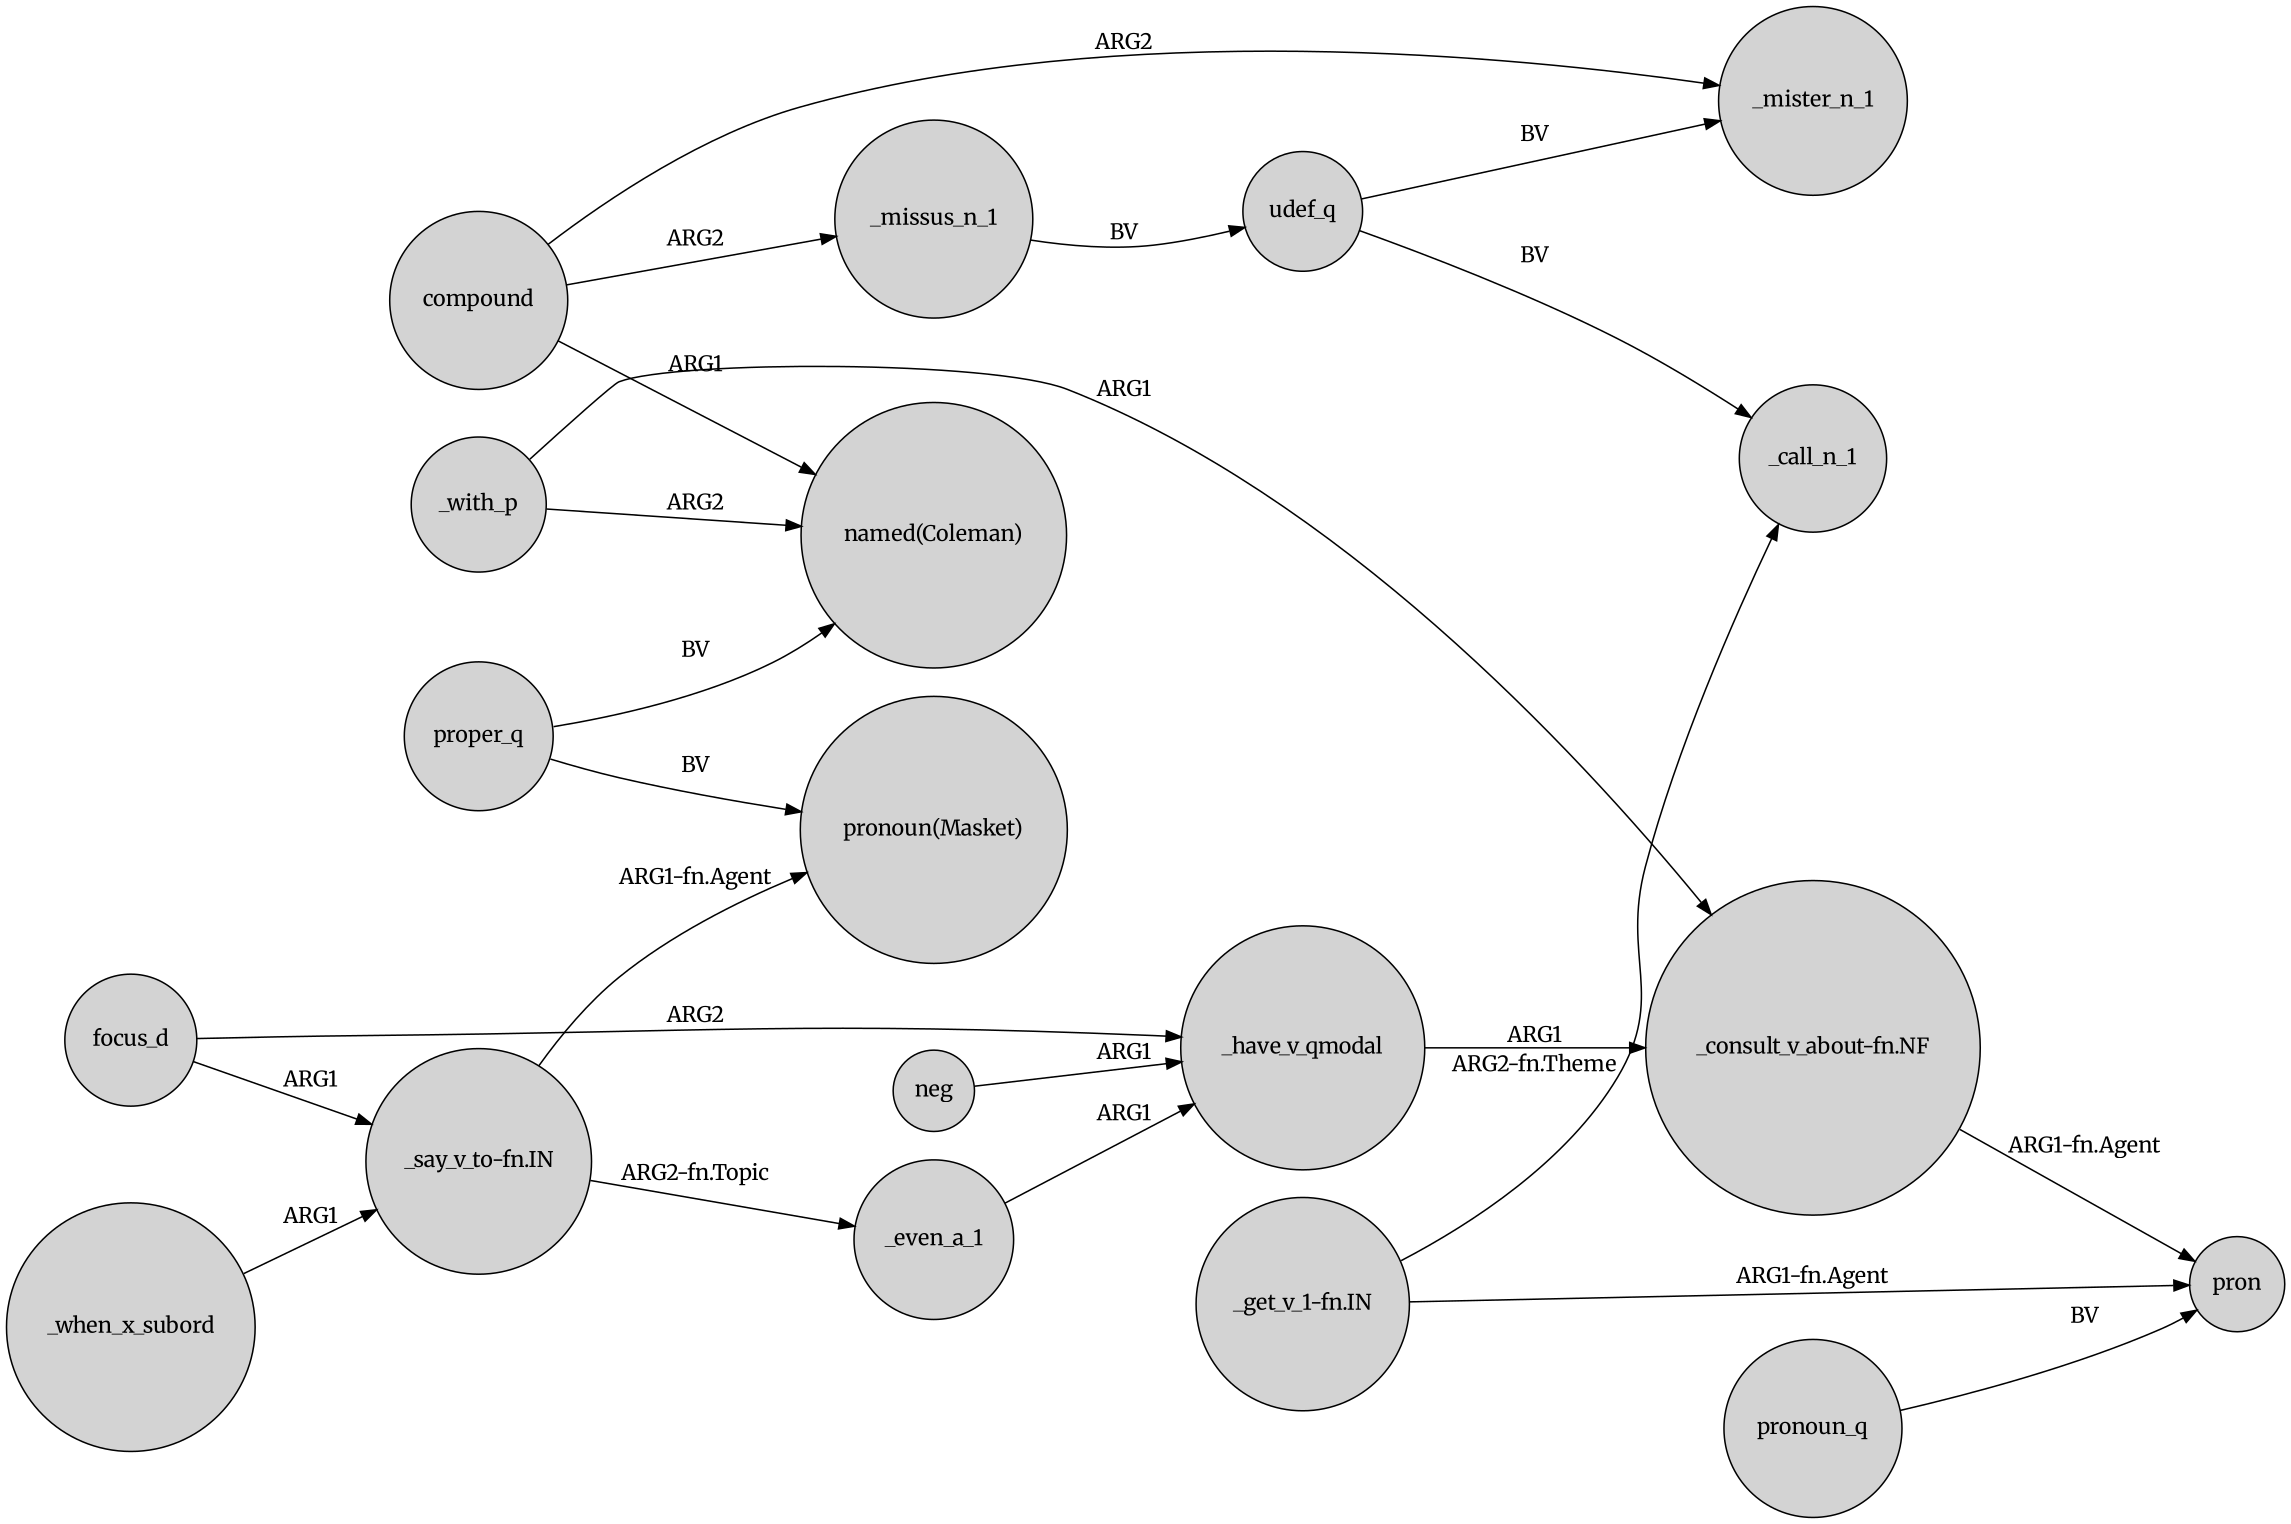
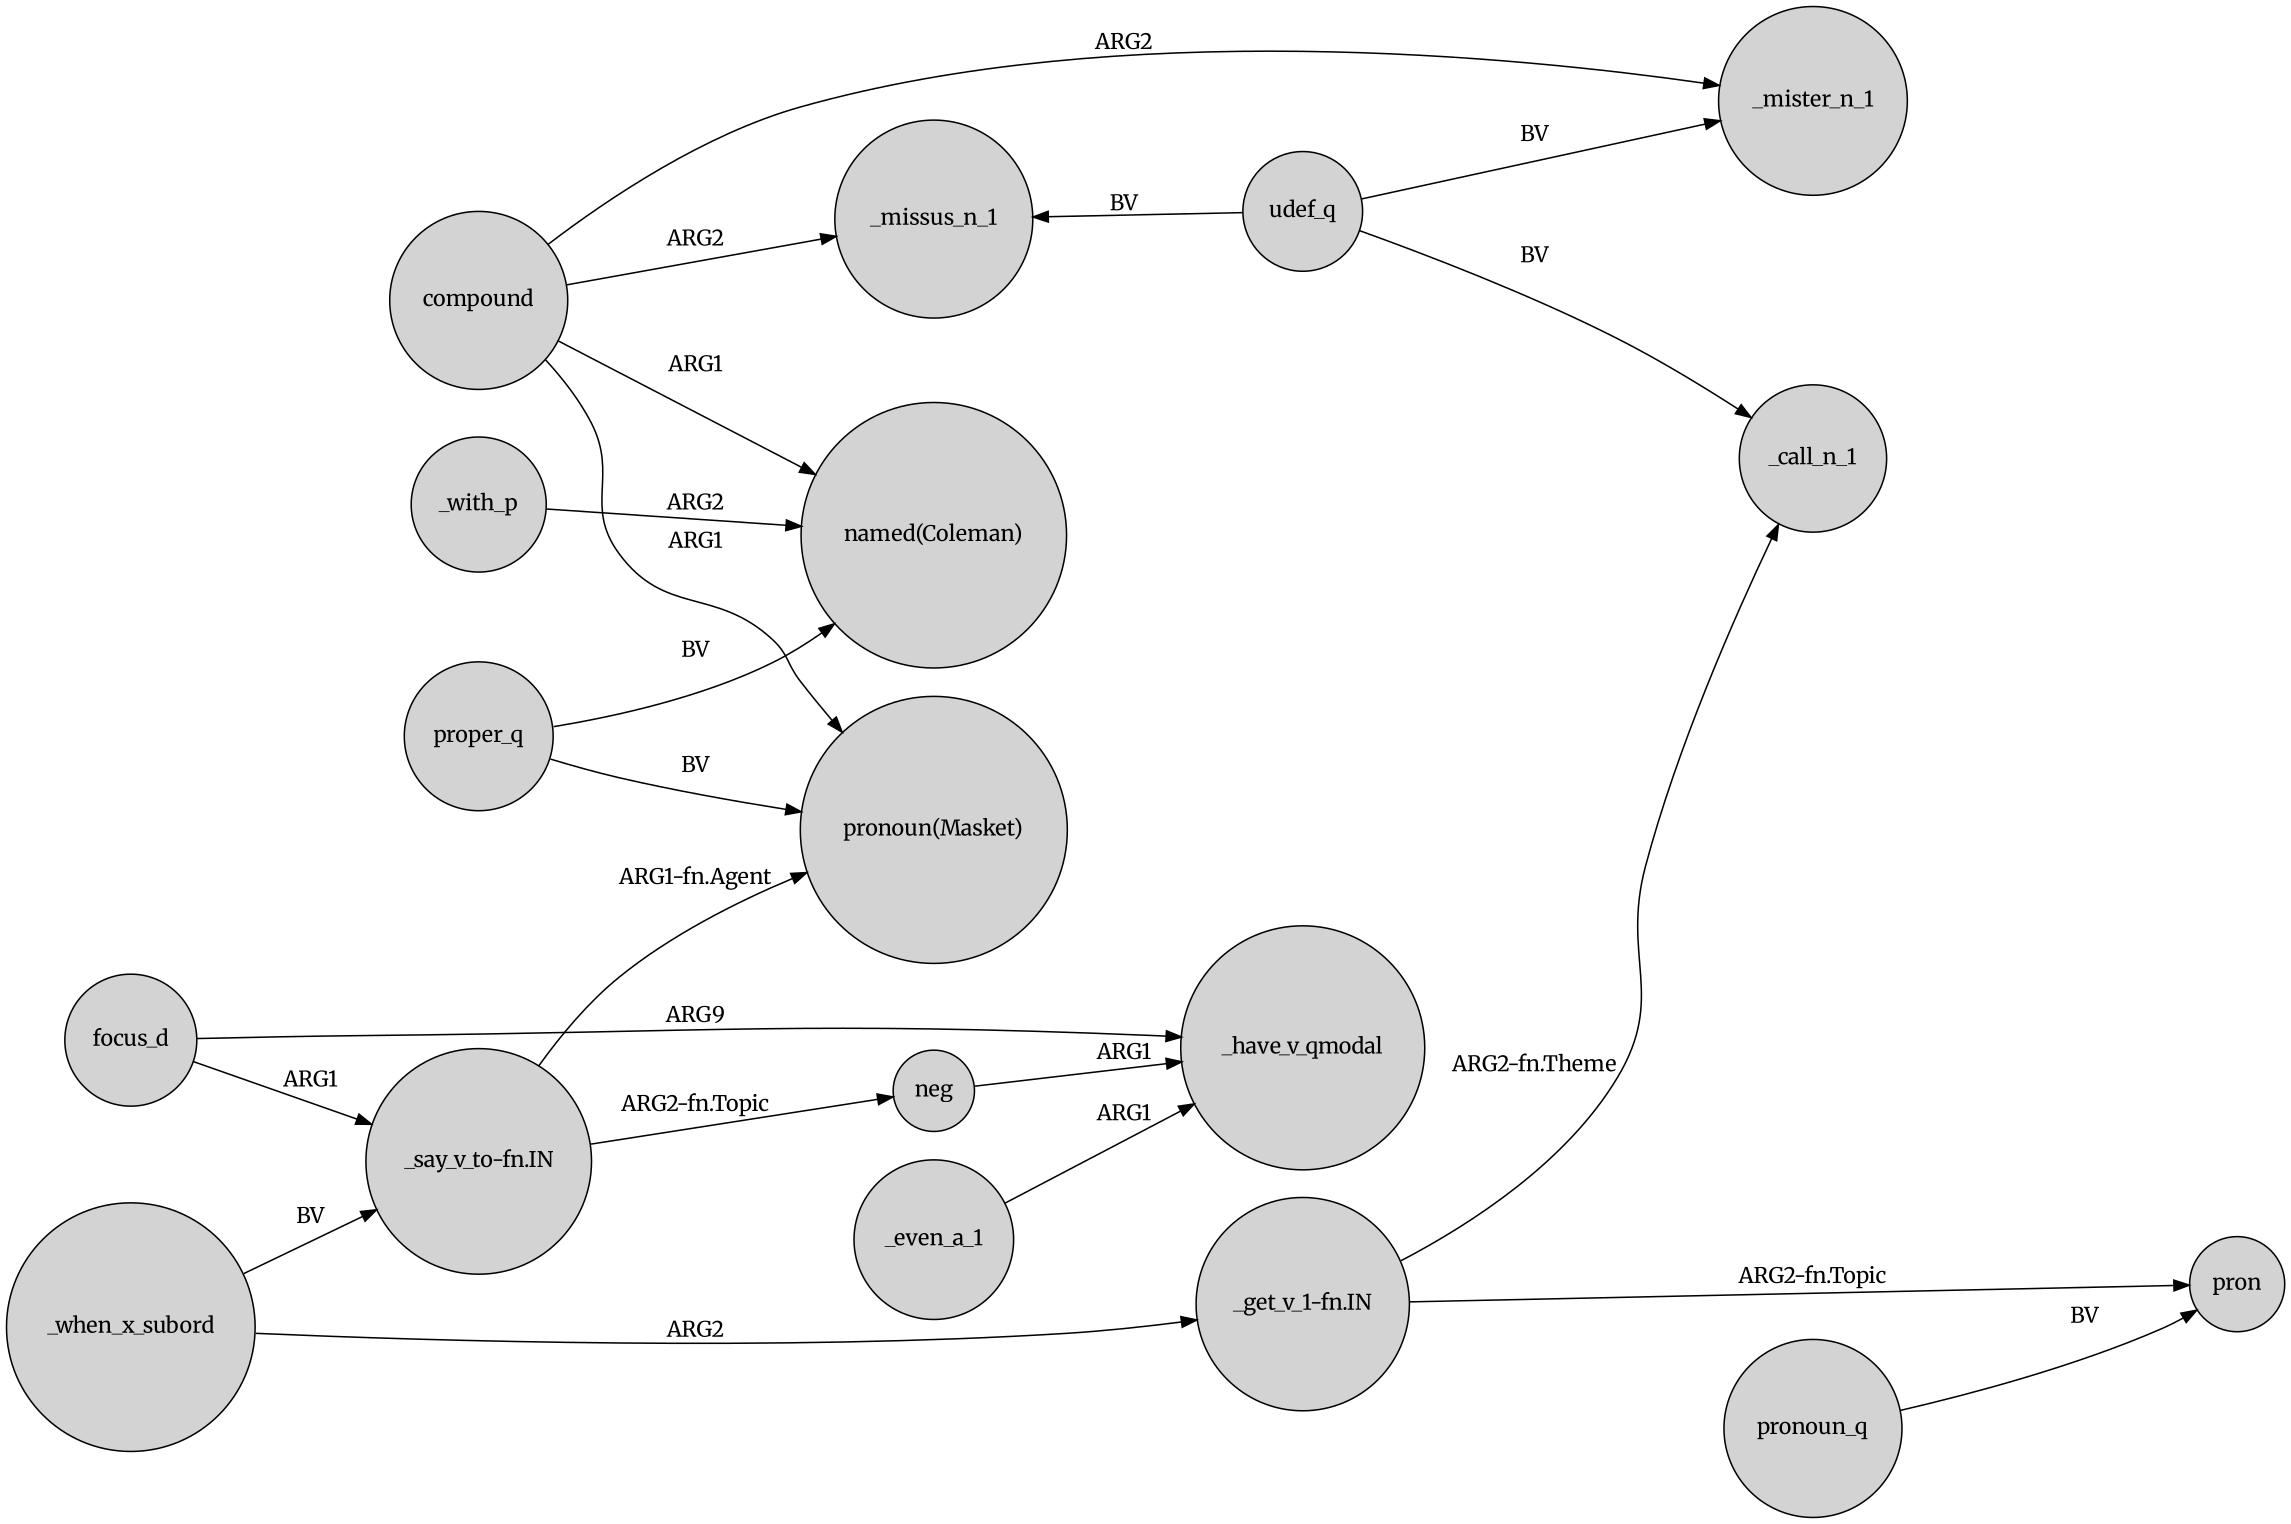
edge "_missus_n_1" -> "udef_q": reversed
edge "compound" -> "pronoun(Masket)": added, label "ARG1"
edge "focus_d" -> "_have_v_qmodal": label "ARG2" -> "ARG9"
node "_consult_v_about-fn.NF": removed
edge "_say_v_to-fn.IN" -> "_even_a_1": now "_say_v_to-fn.IN" -> "neg"
edge "_when_x_subord" -> "_say_v_to-fn.IN": label "ARG1" -> "BV"
edge "_get_v_1-fn.IN" -> "pron": label "ARG1-fn.Agent" -> "ARG2-fn.Topic"
edge "_when_x_subord" -> "_get_v_1-fn.IN": added, label "ARG2"
